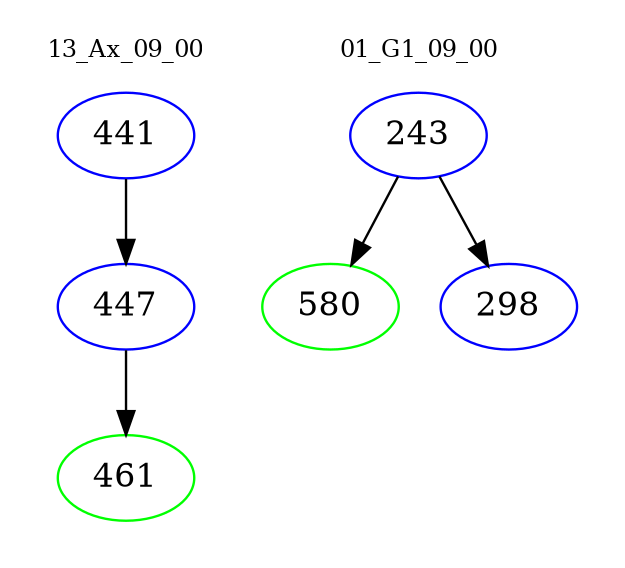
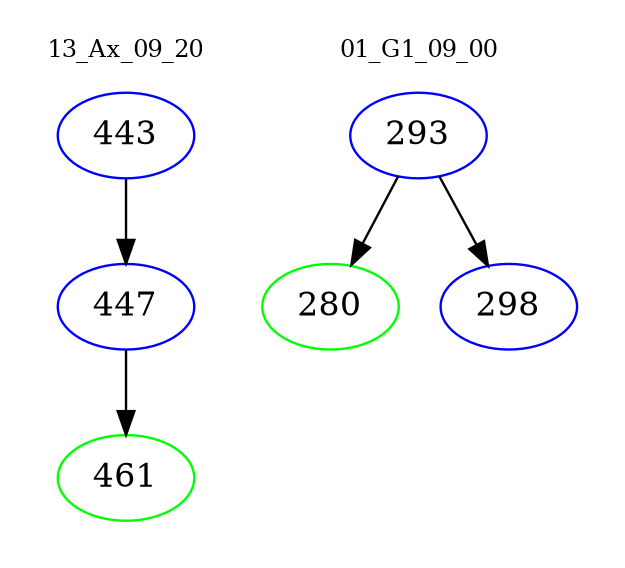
cluster "13_Ax_09_00": label "13_Ax_09_00" -> "13_Ax_09_20"
node "441": label "441" -> "443"
node "243": label "243" -> "293"
node "580": label "580" -> "280"
